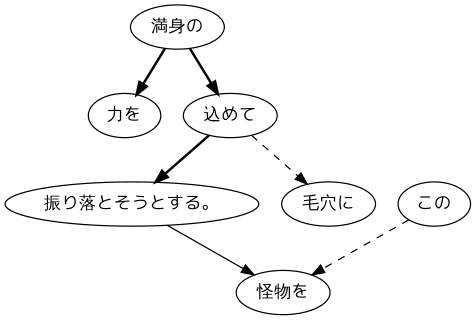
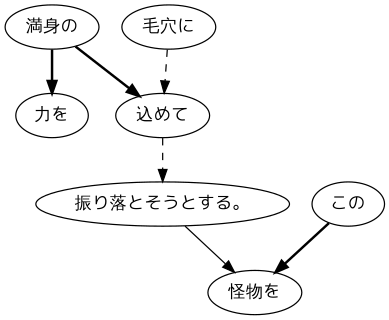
edge "込めて" -> "振り落とそうとする。": style bold -> dashed
edge "込めて" -> "毛穴に": reversed
edge "この" -> "怪物を": style dashed -> bold
